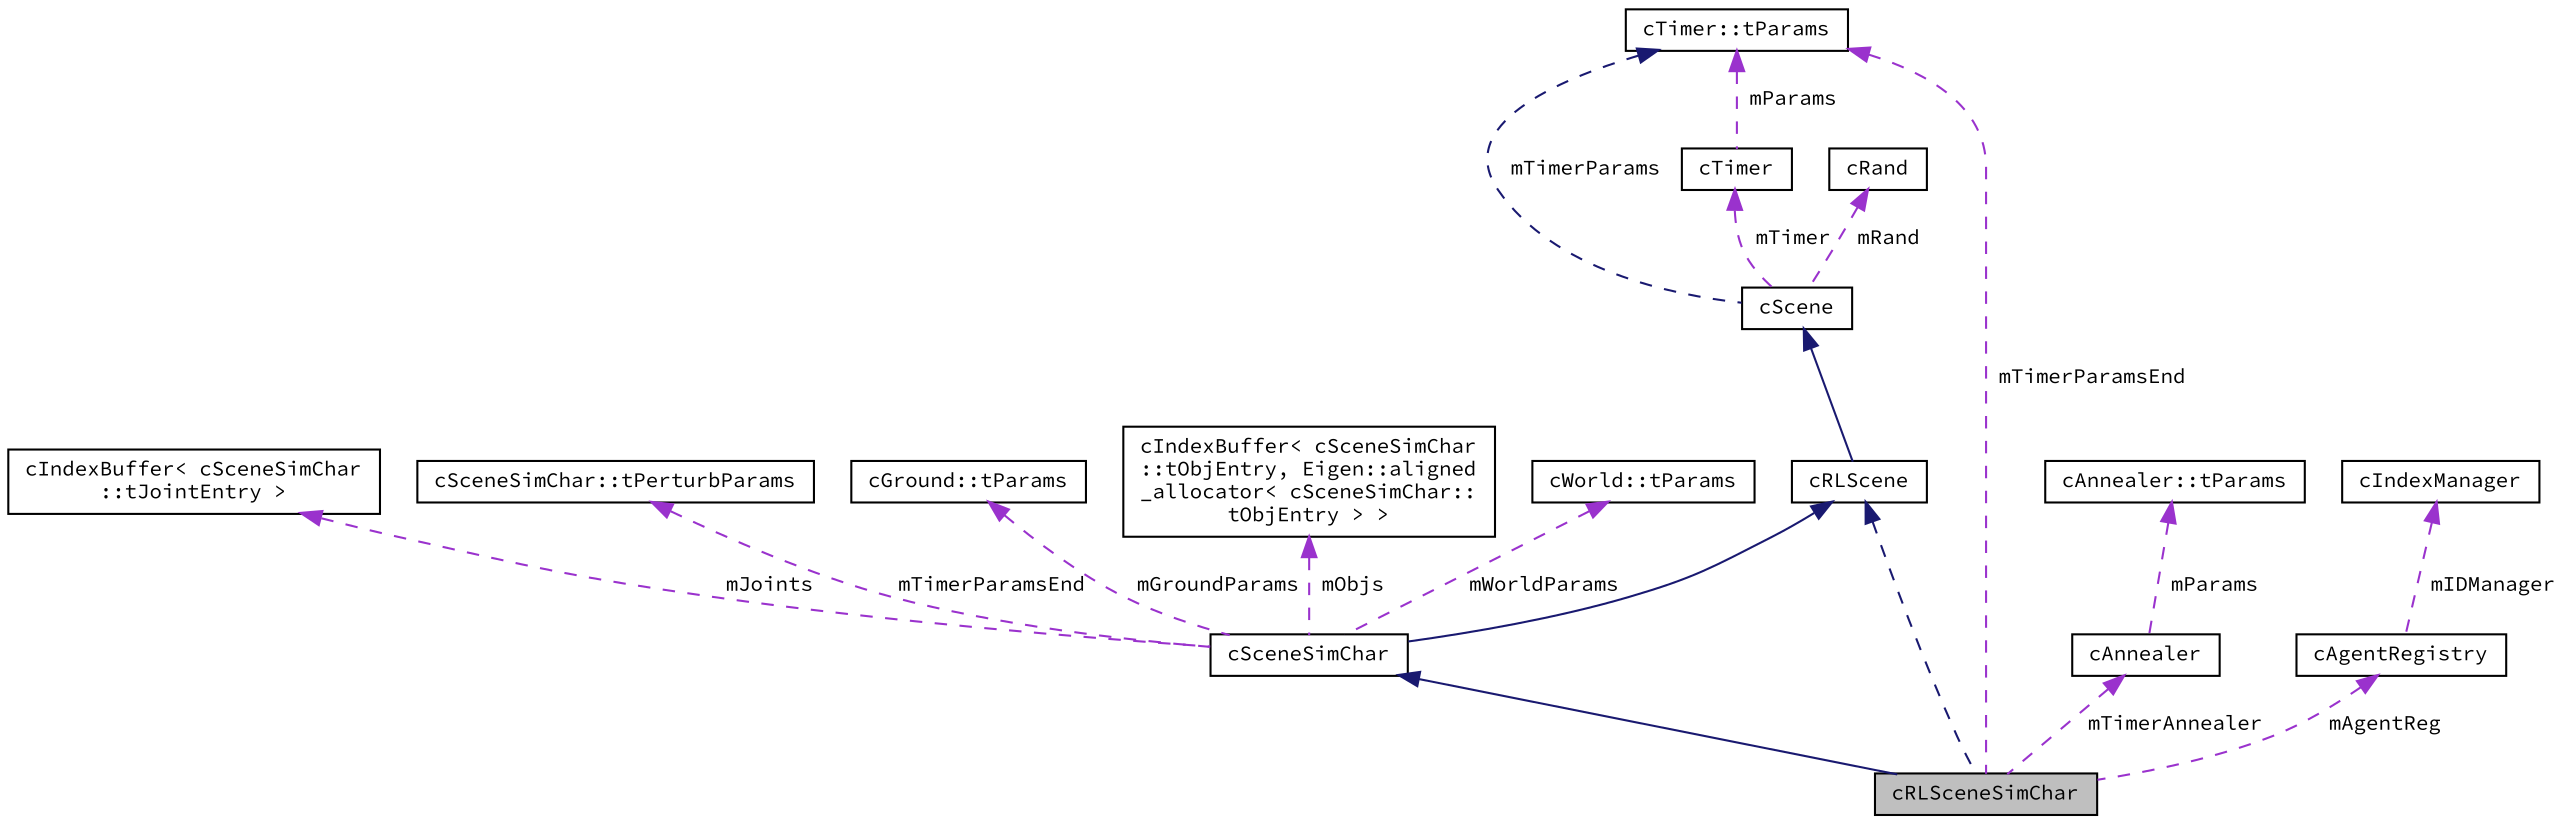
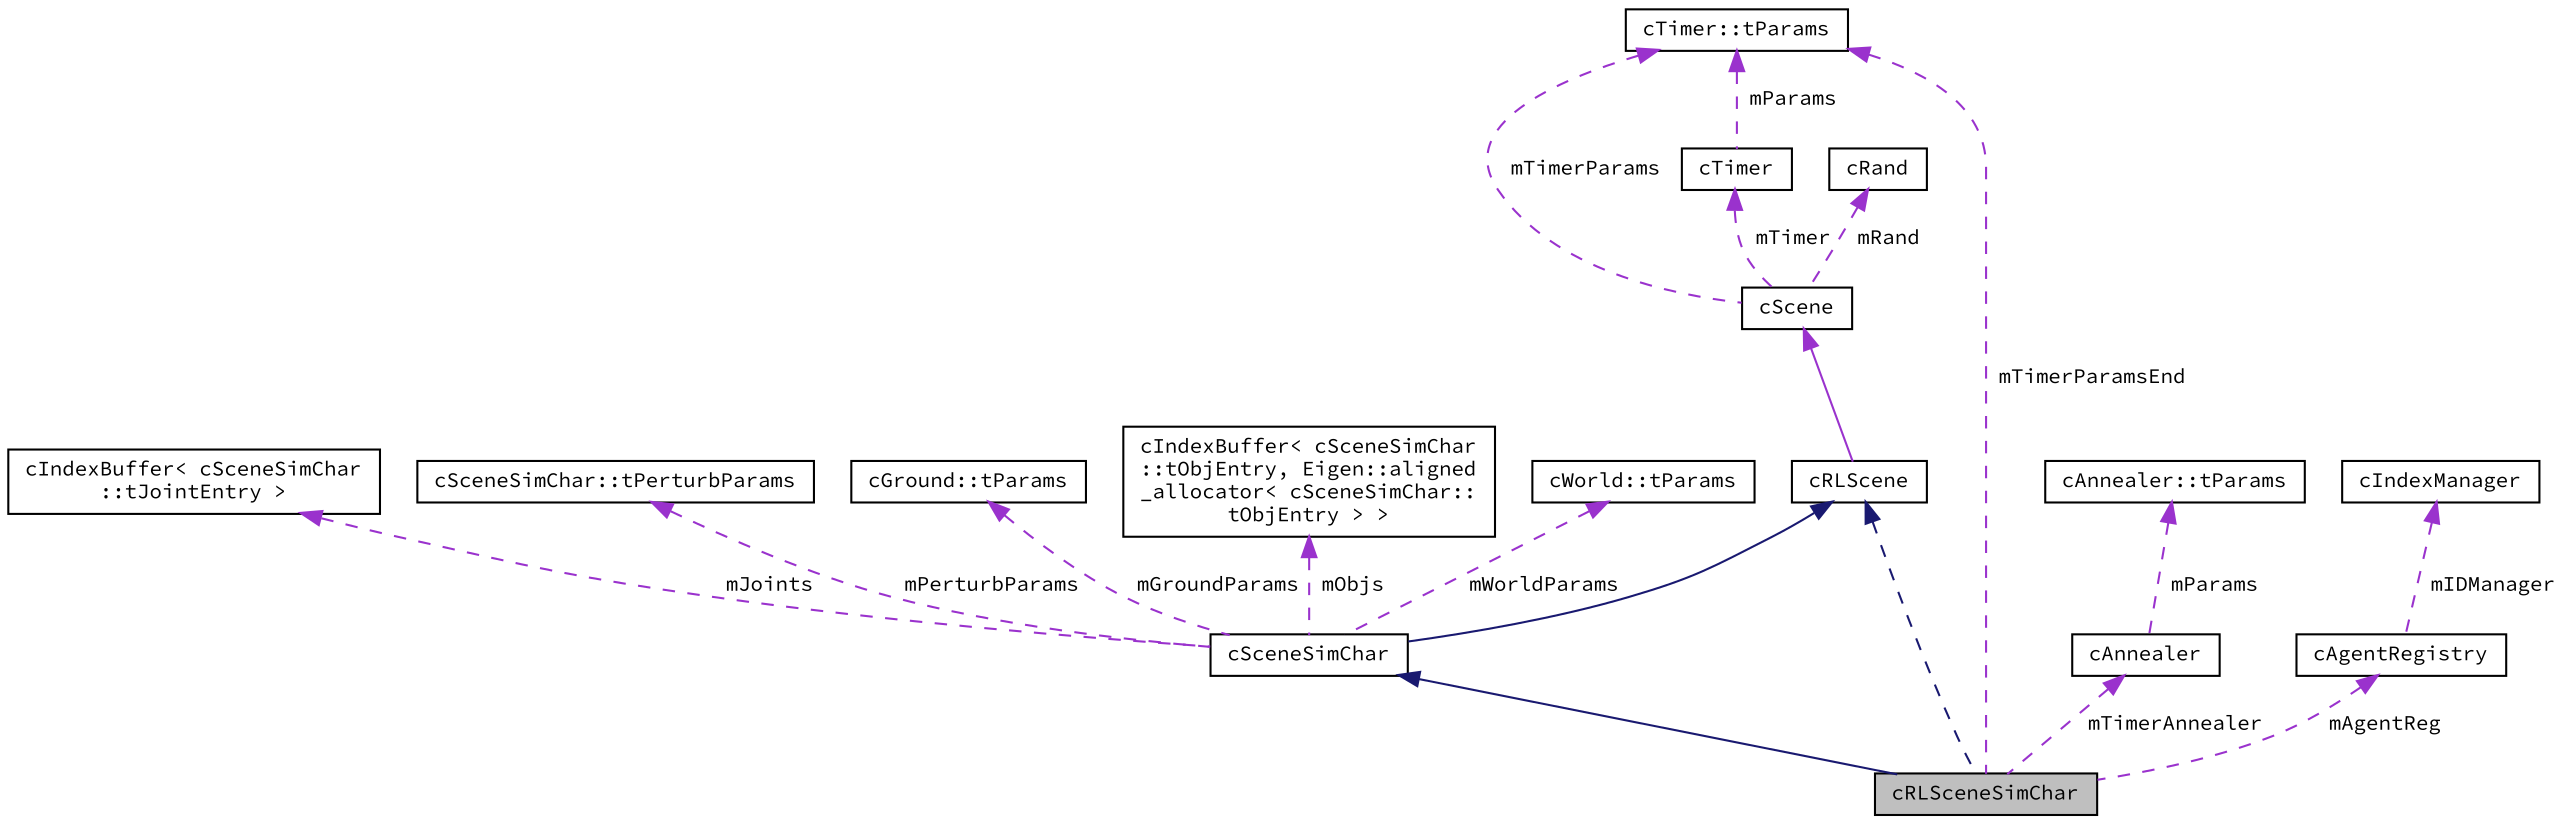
edge "cScene" -> "cTimer::tParams": color midnightblue -> darkorchid3
edge "cRLScene" -> "cScene": color midnightblue -> darkorchid3
edge "cSceneSimChar" -> "cSceneSimChar::tPerturbParams": label " mTimerParamsEnd" -> " mPerturbParams"
